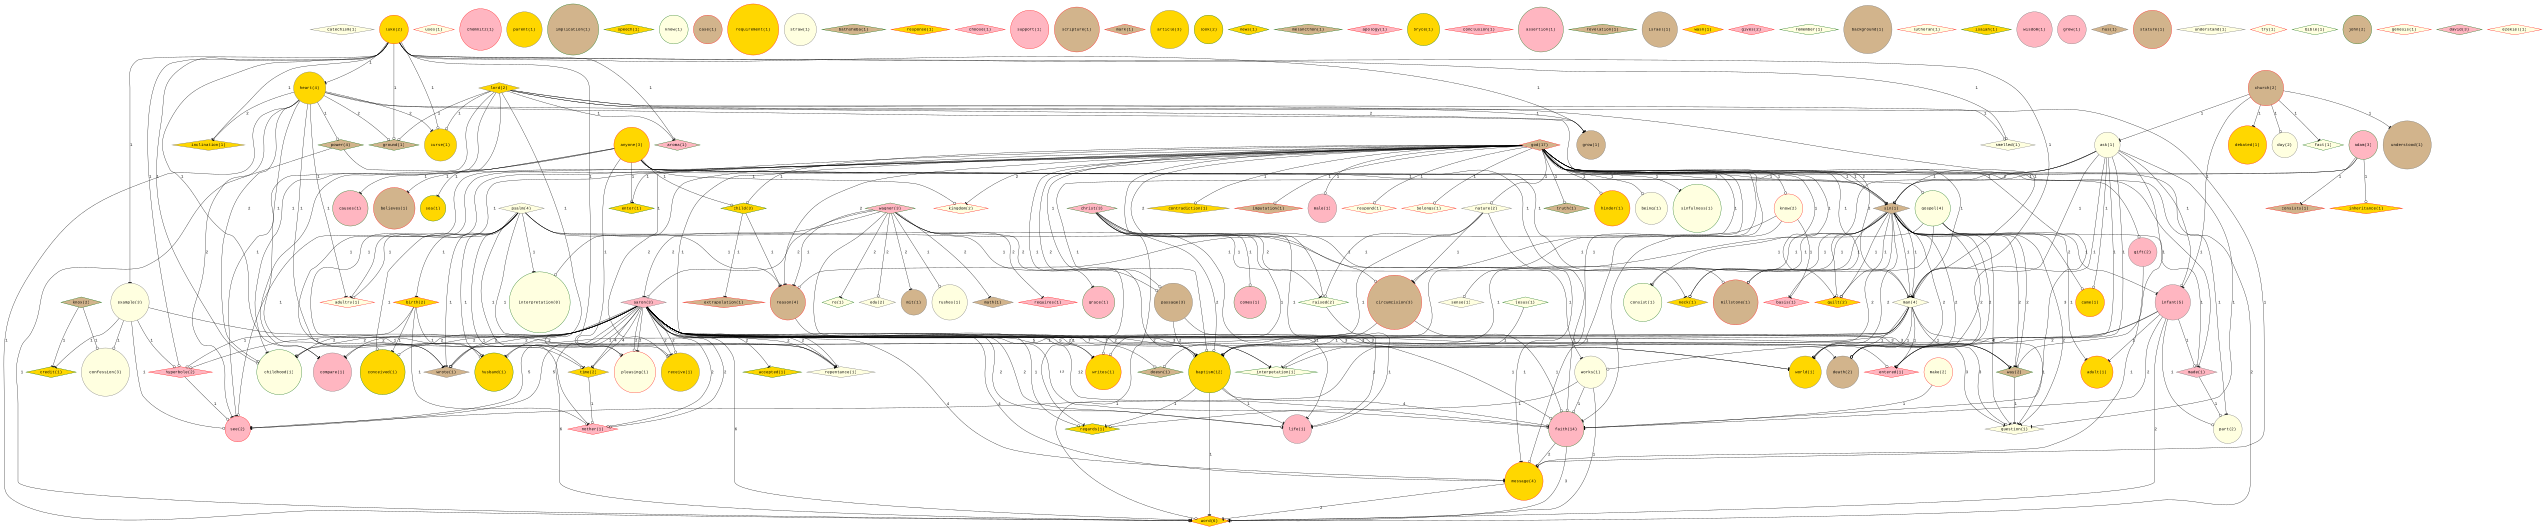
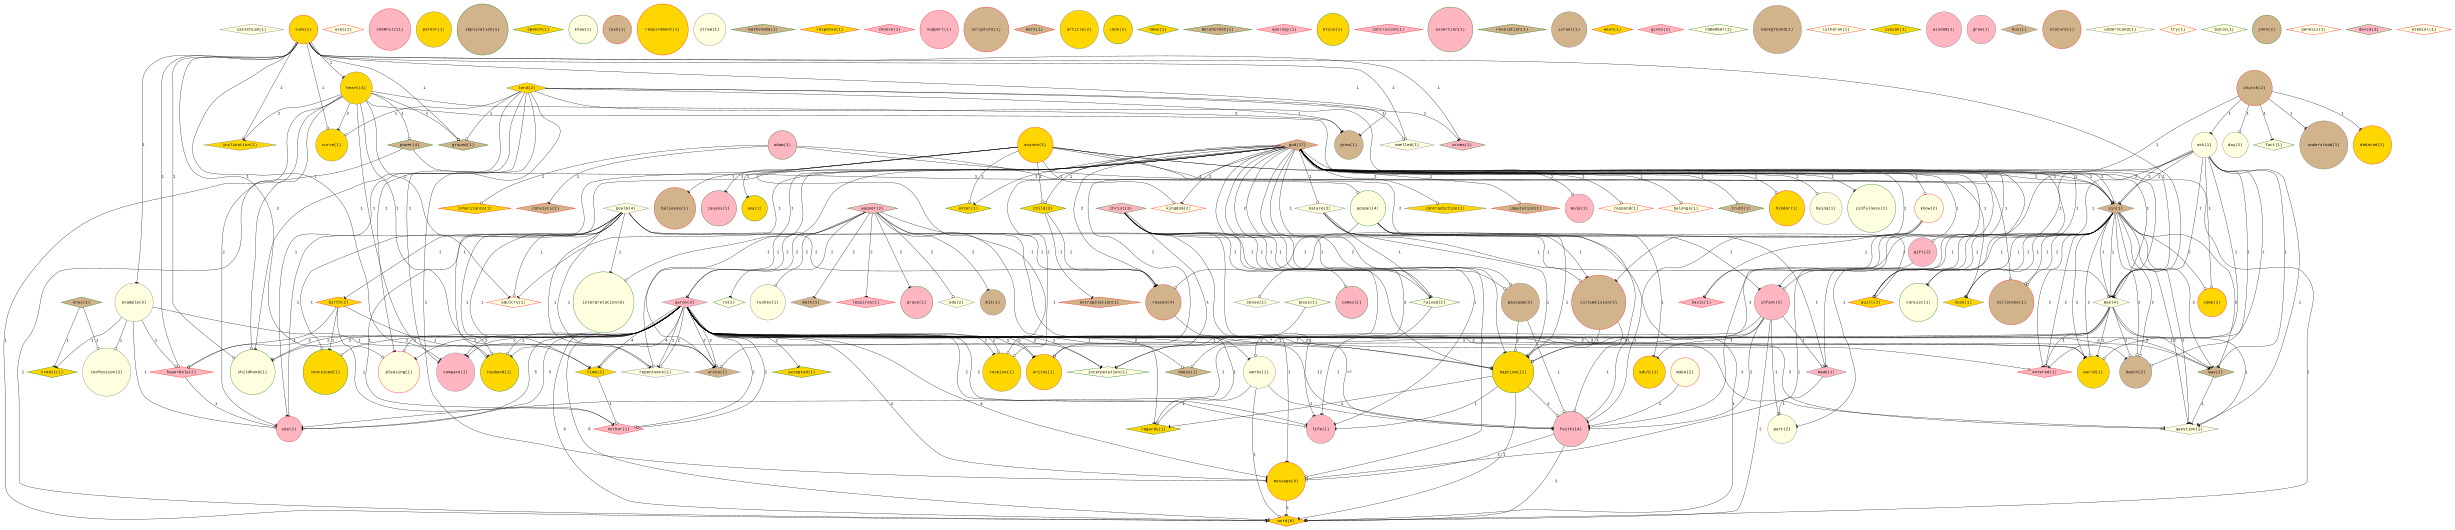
edge "god(17)" -> "guilt(2)": reversed
edge "man(4)" -> "childhood(1)": removed, label "1"
